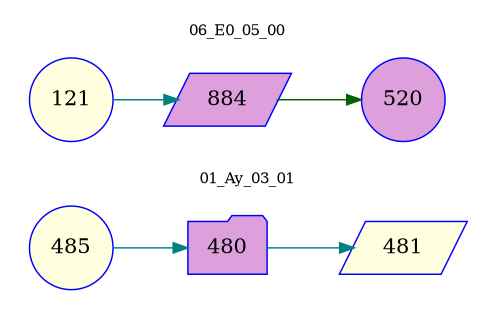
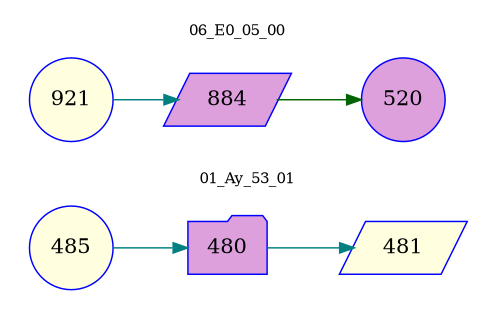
node "121": label "121" -> "921"
cluster "01_Ay_03_01": label "01_Ay_03_01" -> "01_Ay_53_01"
